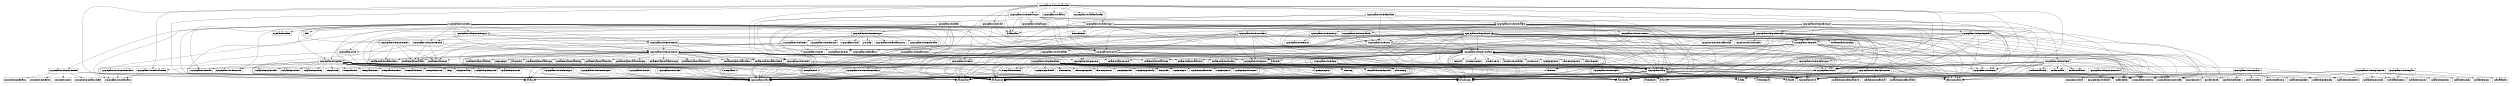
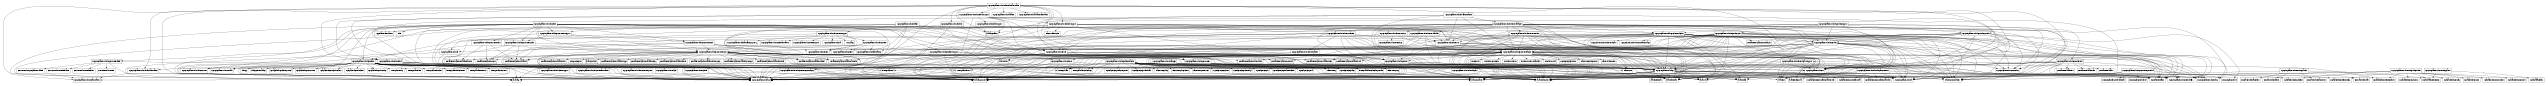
edge "org_springframework_web_context_annotation" -> "org_springframework_core_annotation": now "com_rometools_springframework_feed" -> "org_springframework_core_annotation"
